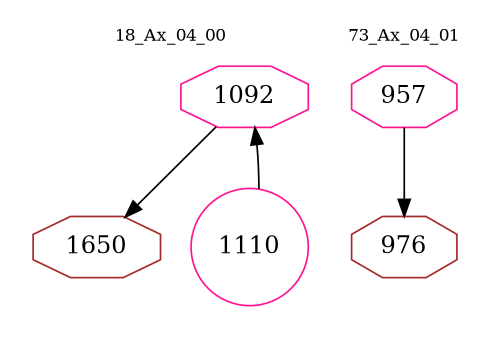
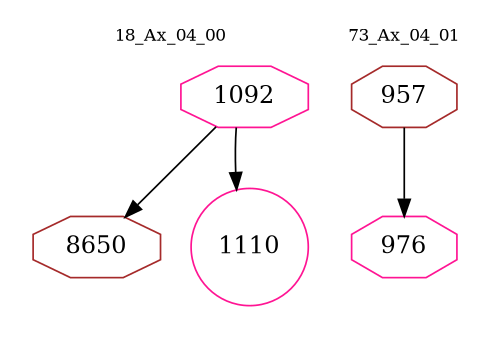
node "957": color deeppink -> brown
edge "1110" -> "1092": reversed
node "1650": label "1650" -> "8650"
node "976": color brown -> deeppink
